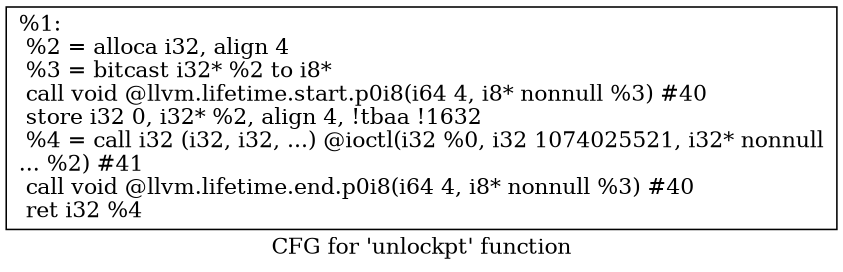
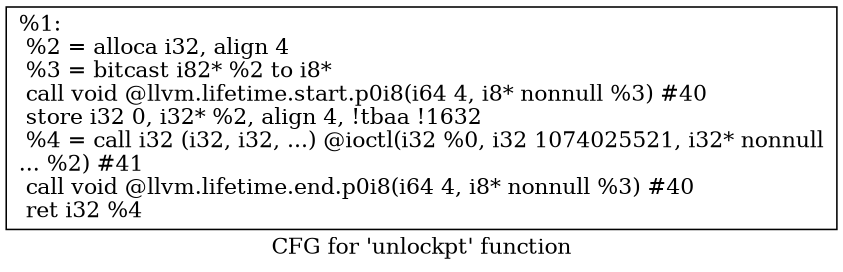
node "%1:": text "%3 = bitcast i32* %2 to i8*" -> "%3 = bitcast i82* %2 to i8*"
